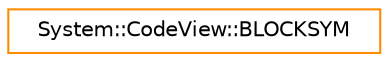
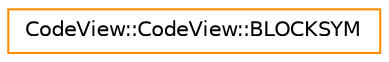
node "System::CodeView::BLOCKSYM": label "System::CodeView::BLOCKSYM" -> "CodeView::CodeView::BLOCKSYM"
